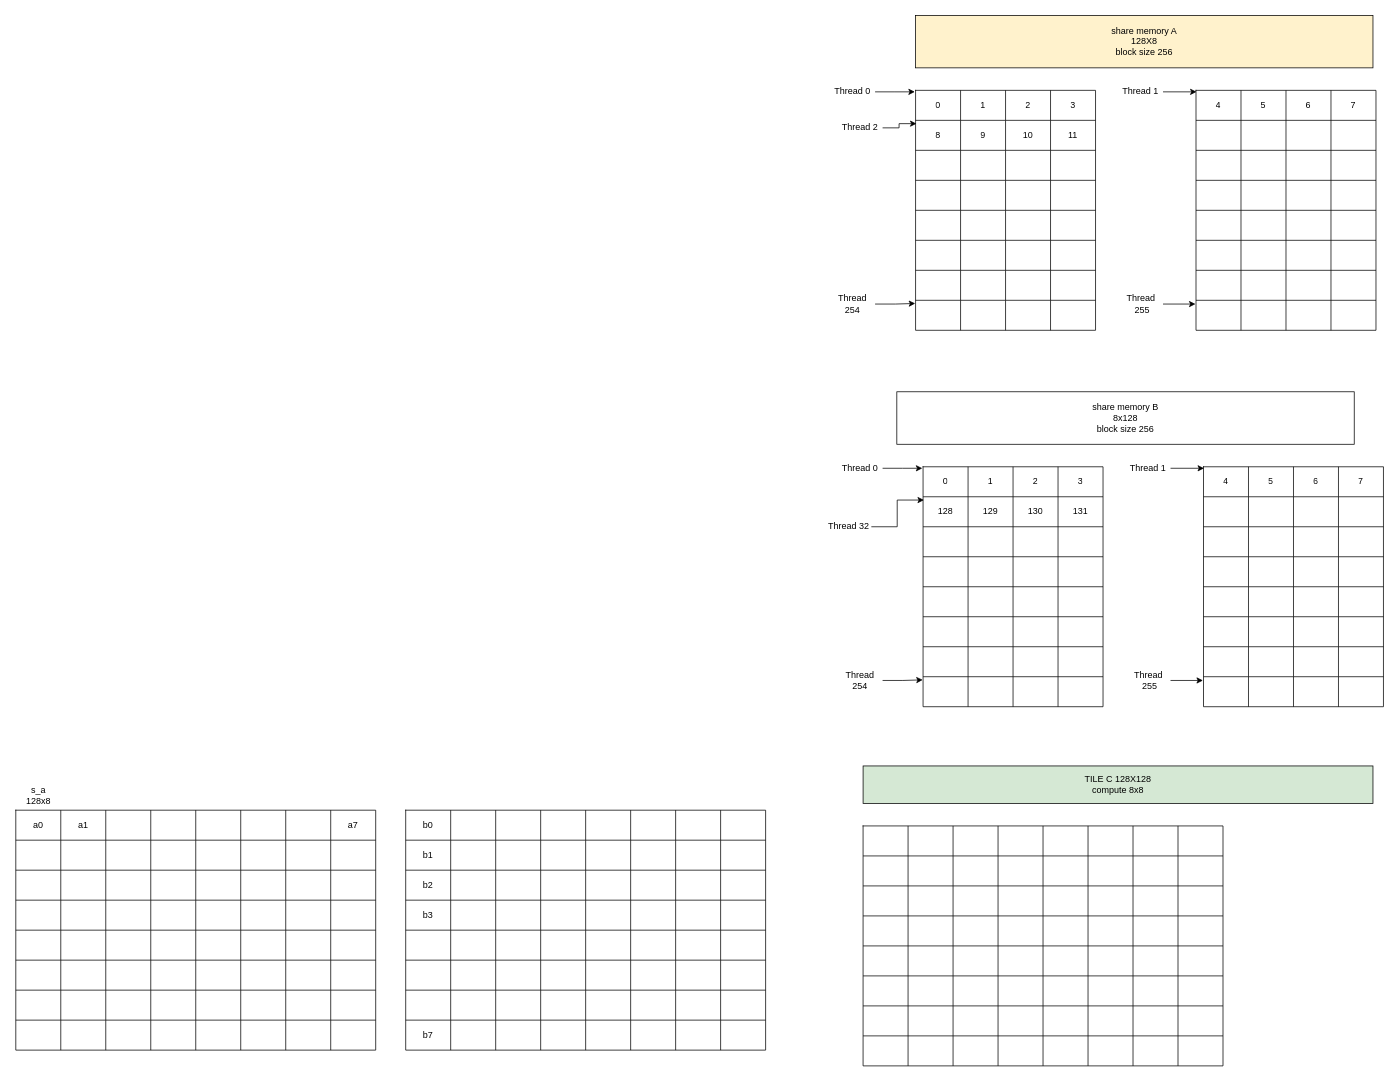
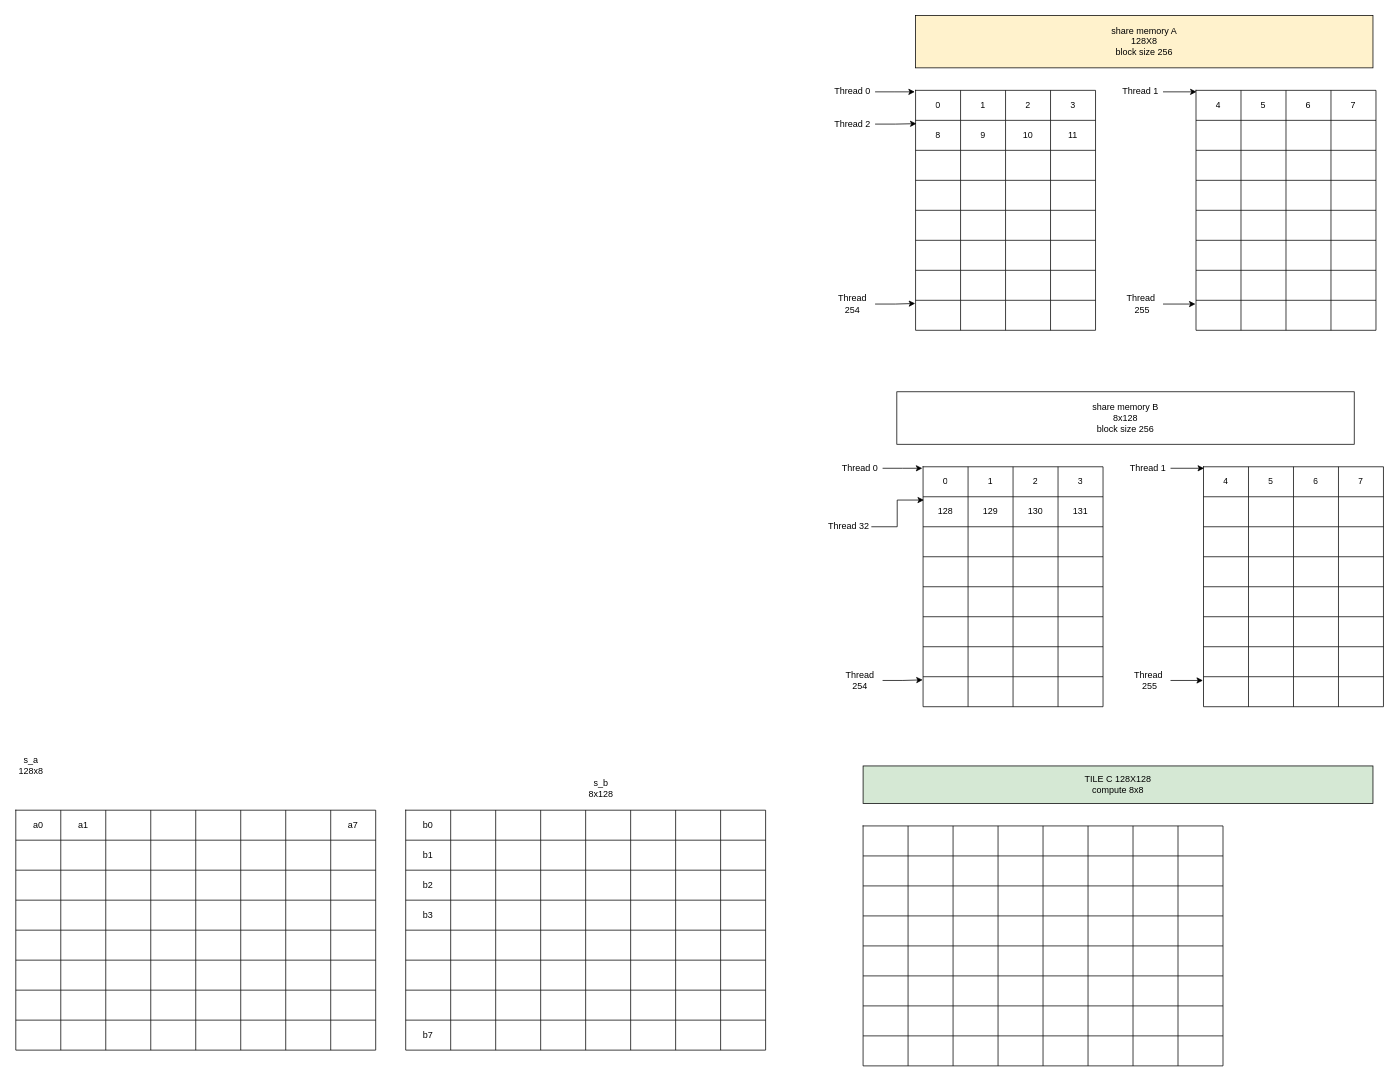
node "Thread 2": moved (860, 128) -> (852, 124)
node "s_b 8x128": added
node "s_a 128x8": moved (38, 795) -> (30, 765)
